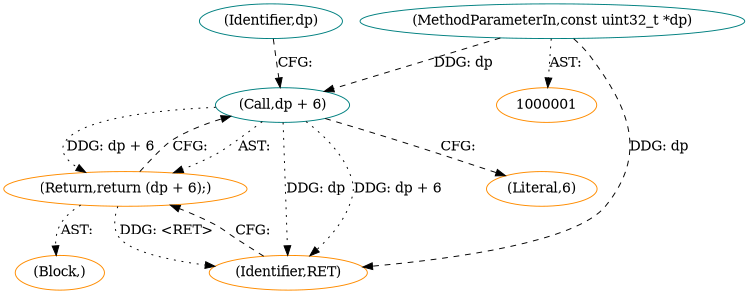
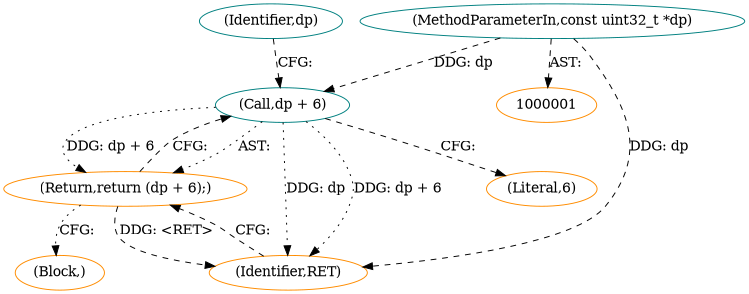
edge "(MethodParameterIn,const uint32_t *dp)" -> "1000001": style dotted -> dashed
edge "(Return,return (dp + 6);)" -> "(Block,)": label "AST: " -> "CFG: "
edge "(Return,return (dp + 6);)" -> "(Identifier,RET)": style dotted -> dashed
